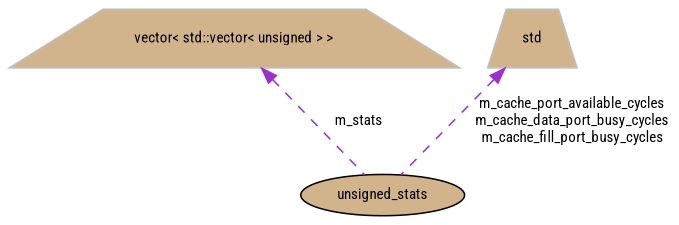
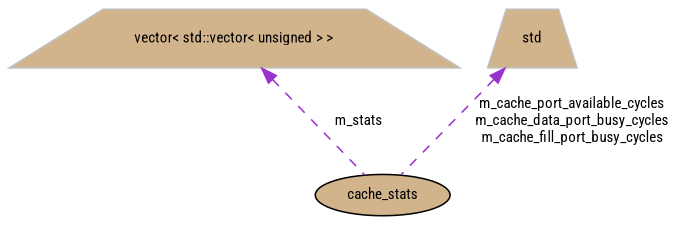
node "unsigned_stats": label "unsigned_stats" -> "cache_stats"
